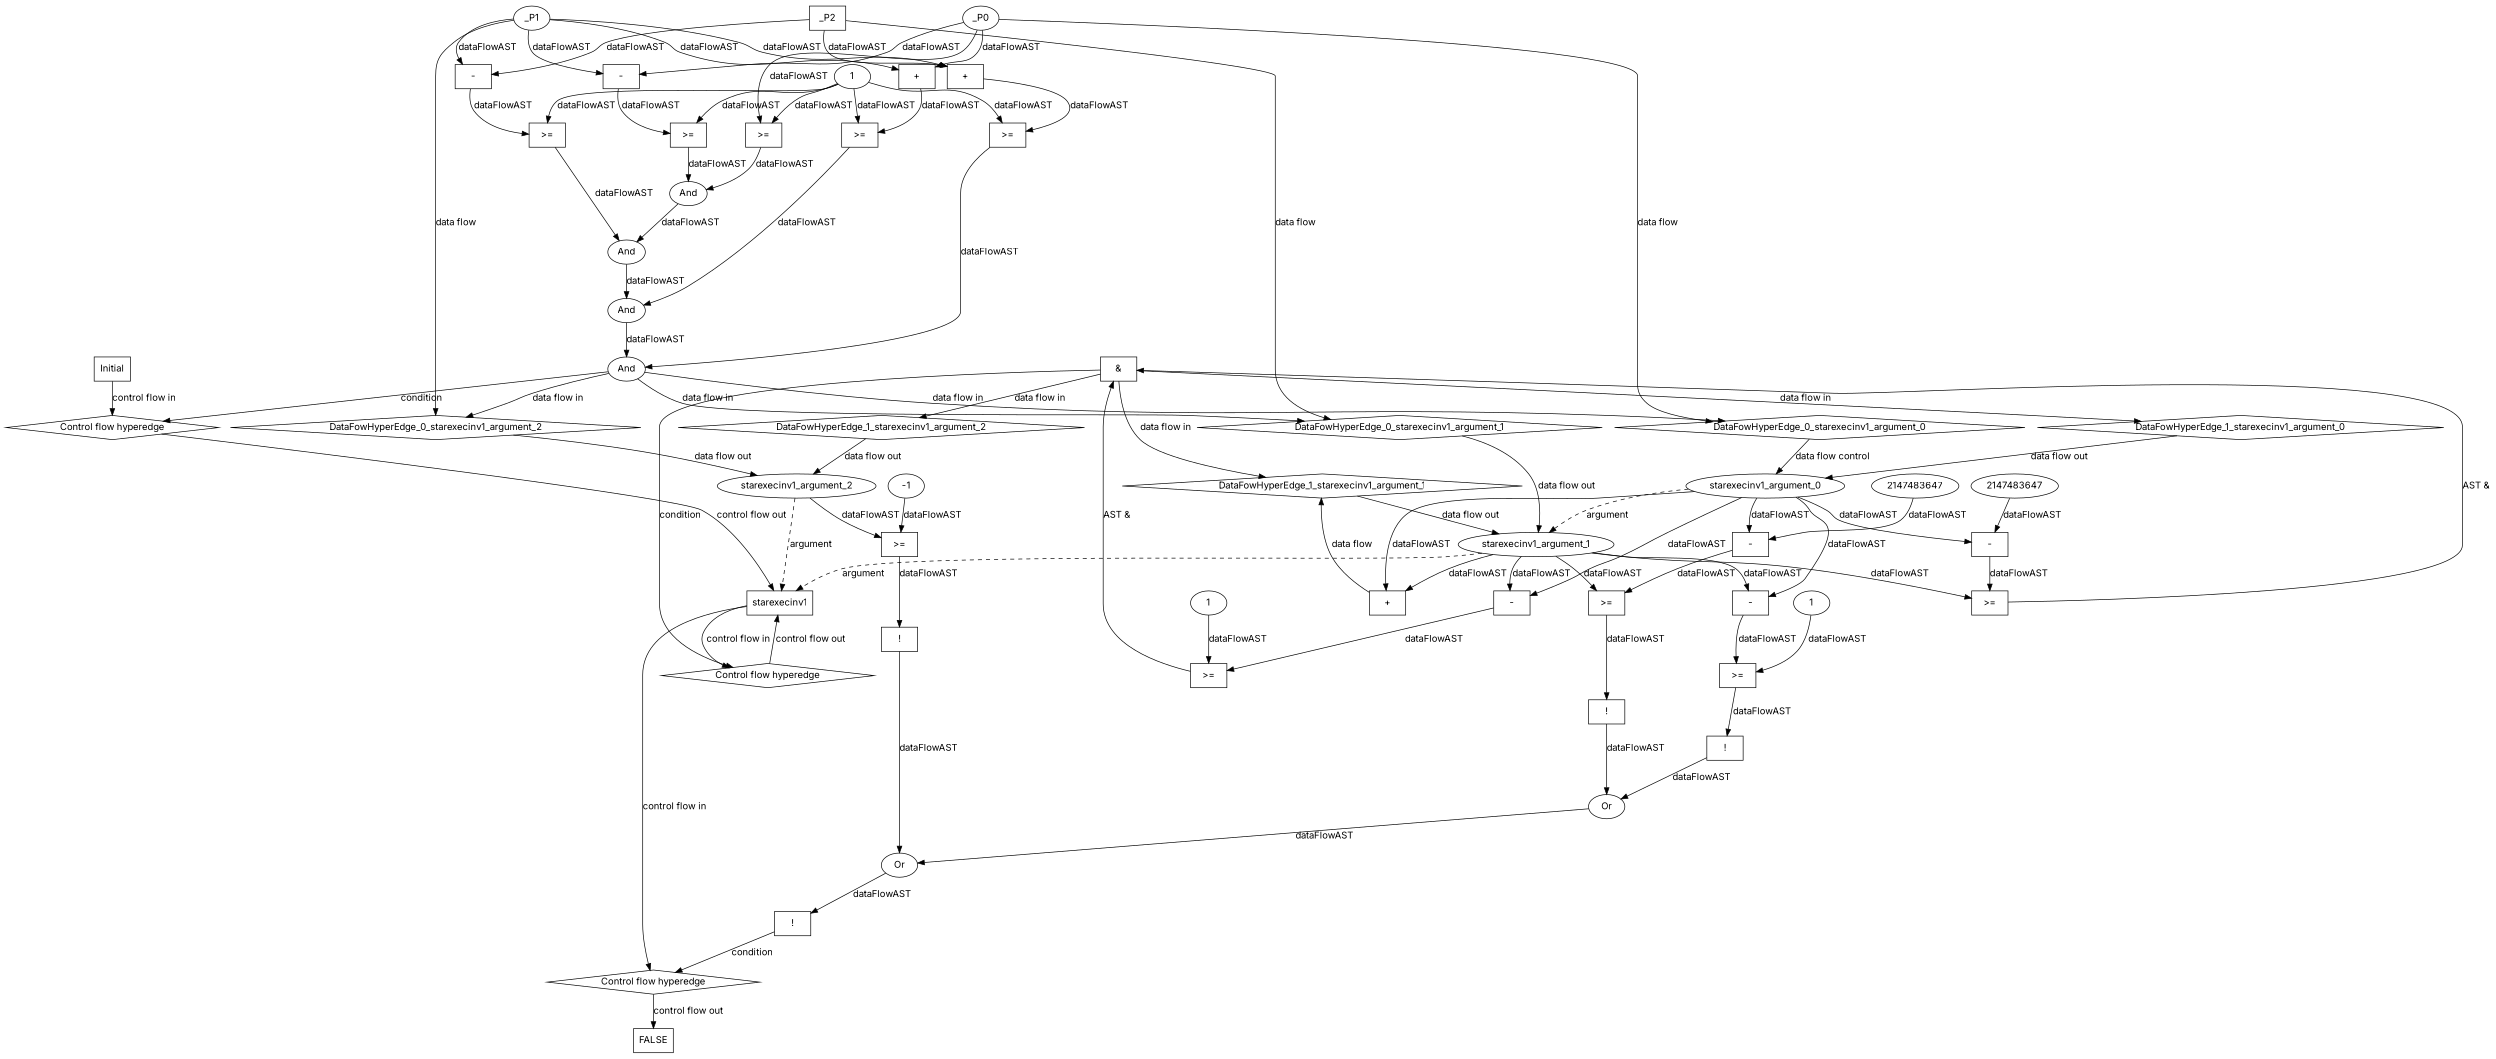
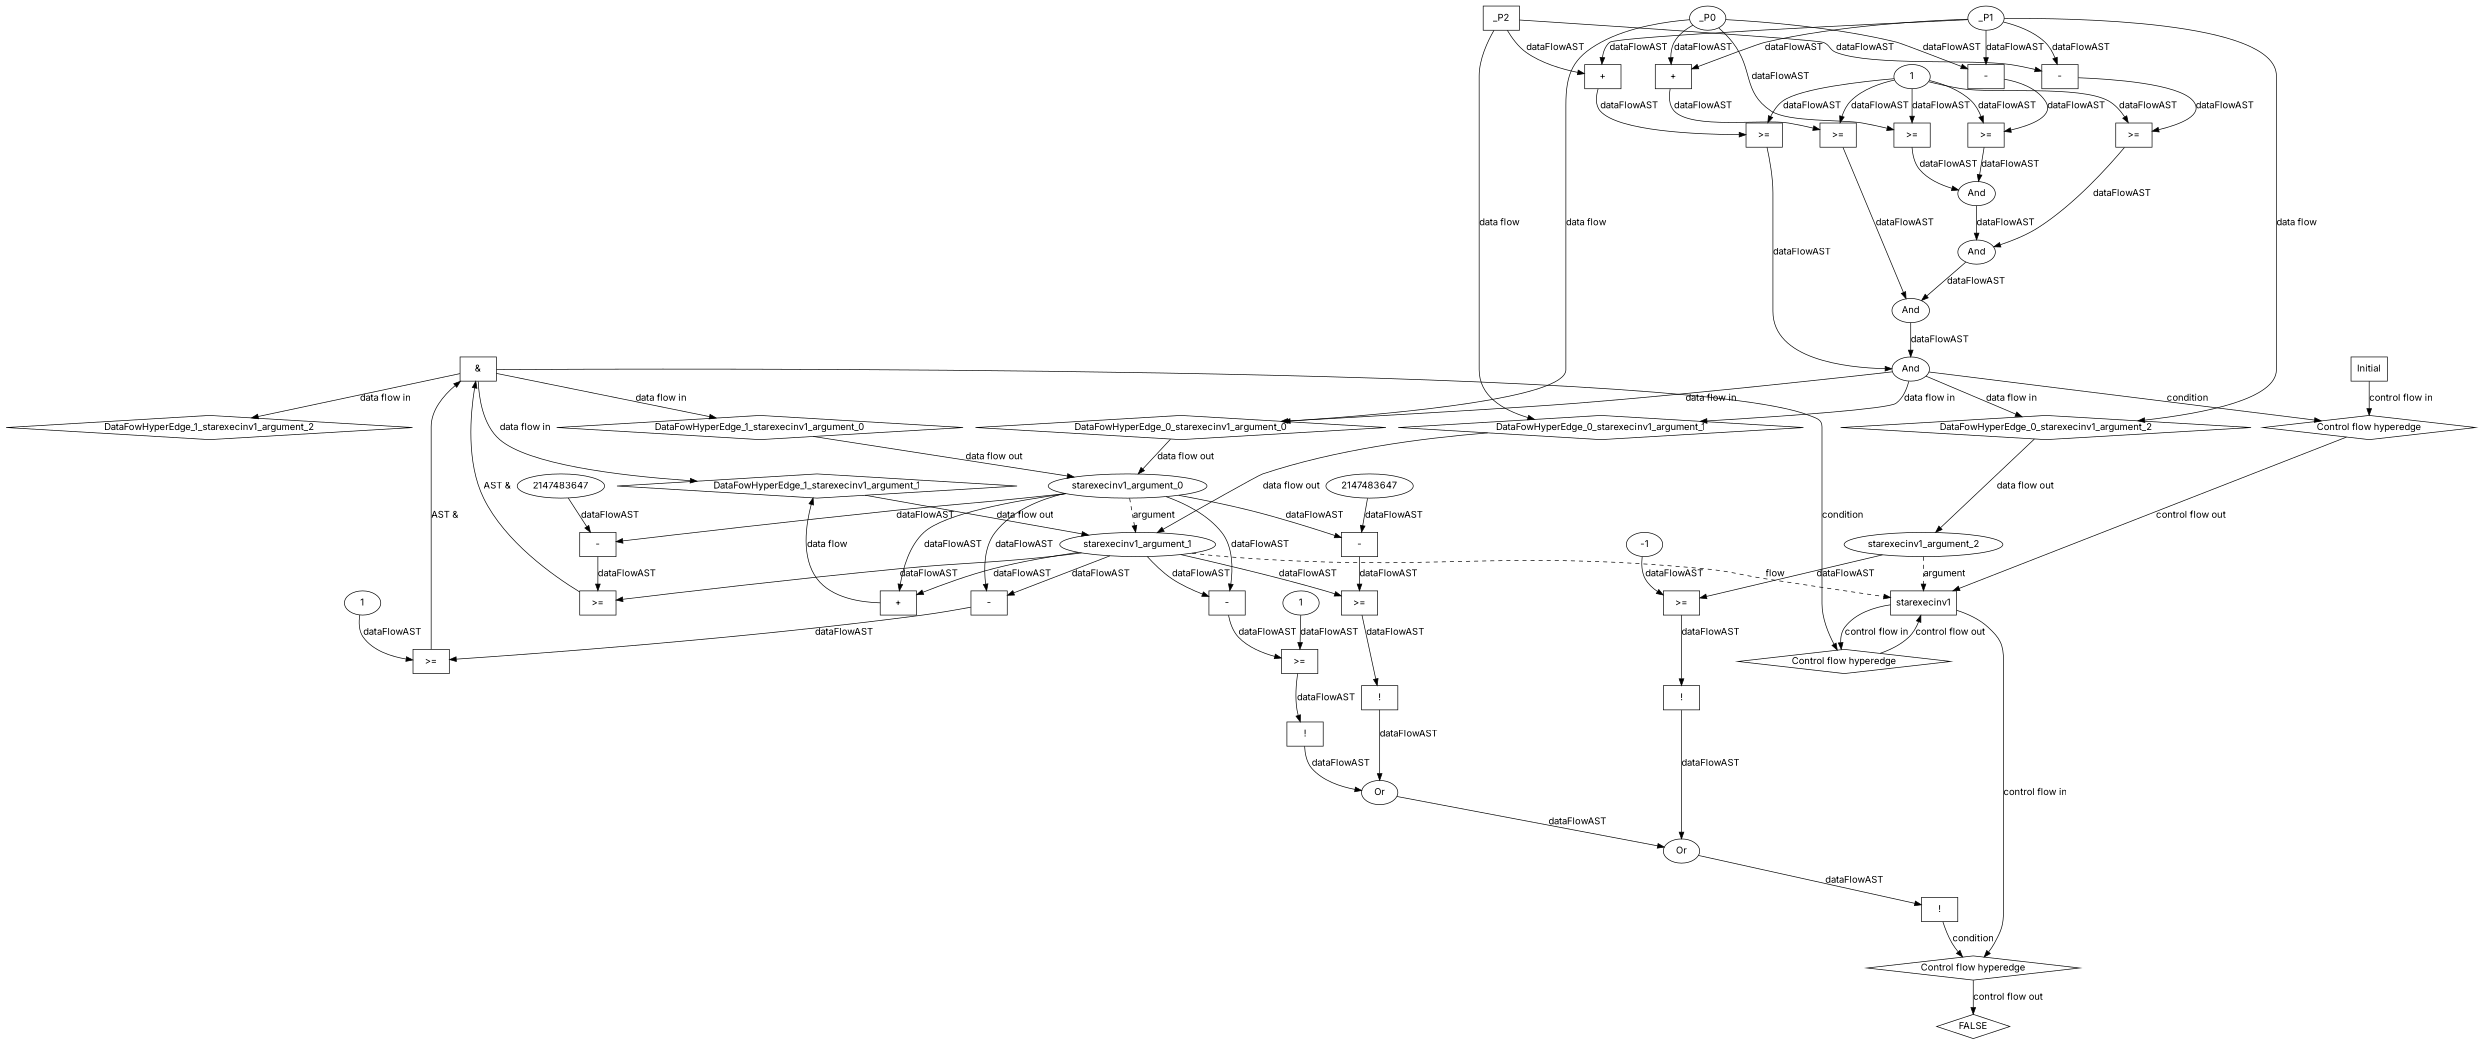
edge "DataFowHyperEdge_1_starexecinv1_argument_2" -> "starexecinv1_argument_2": removed, label "data flow out"
edge "DataFowHyperEdge_0_starexecinv1_argument_0" -> "starexecinv1_argument_0": label "data flow control" -> "data flow out"
edge "starexecinv1_argument_1" -> "starexecinv1": label "argument" -> "flow"
node "FALSE": shape box -> diamond
